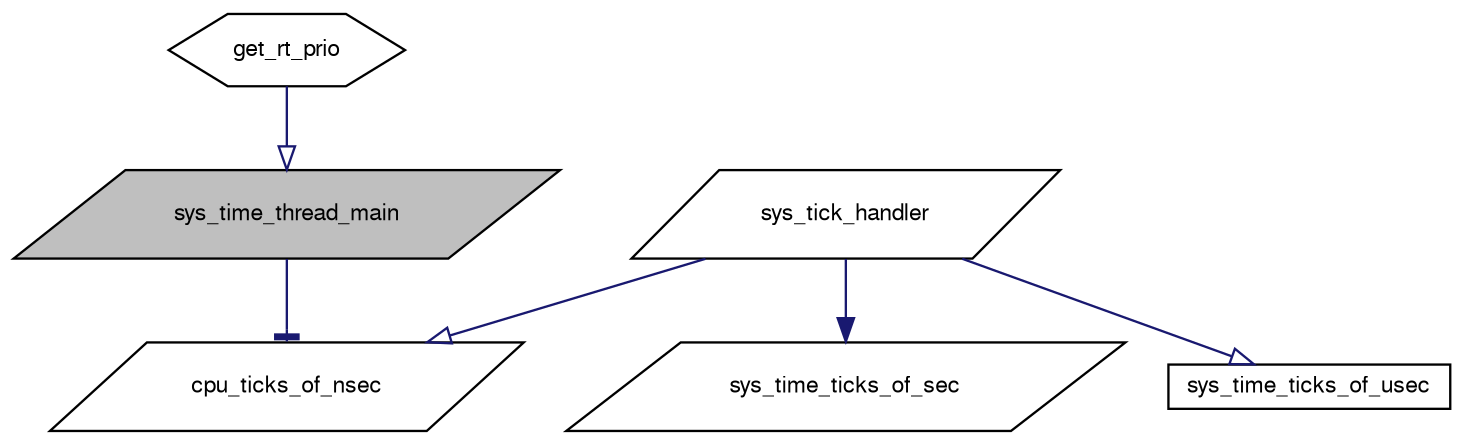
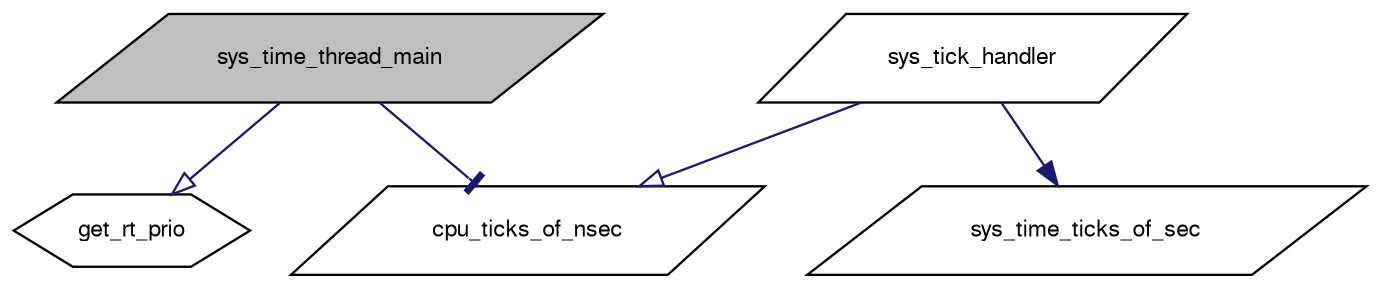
edge "get_rt_prio" -> "sys_time_thread_main": reversed
node "sys_time_ticks_of_usec": removed
